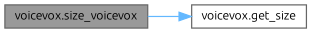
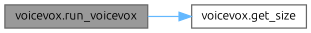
node "voicevox.size_voicevox": label "voicevox.size_voicevox" -> "voicevox.run_voicevox"
